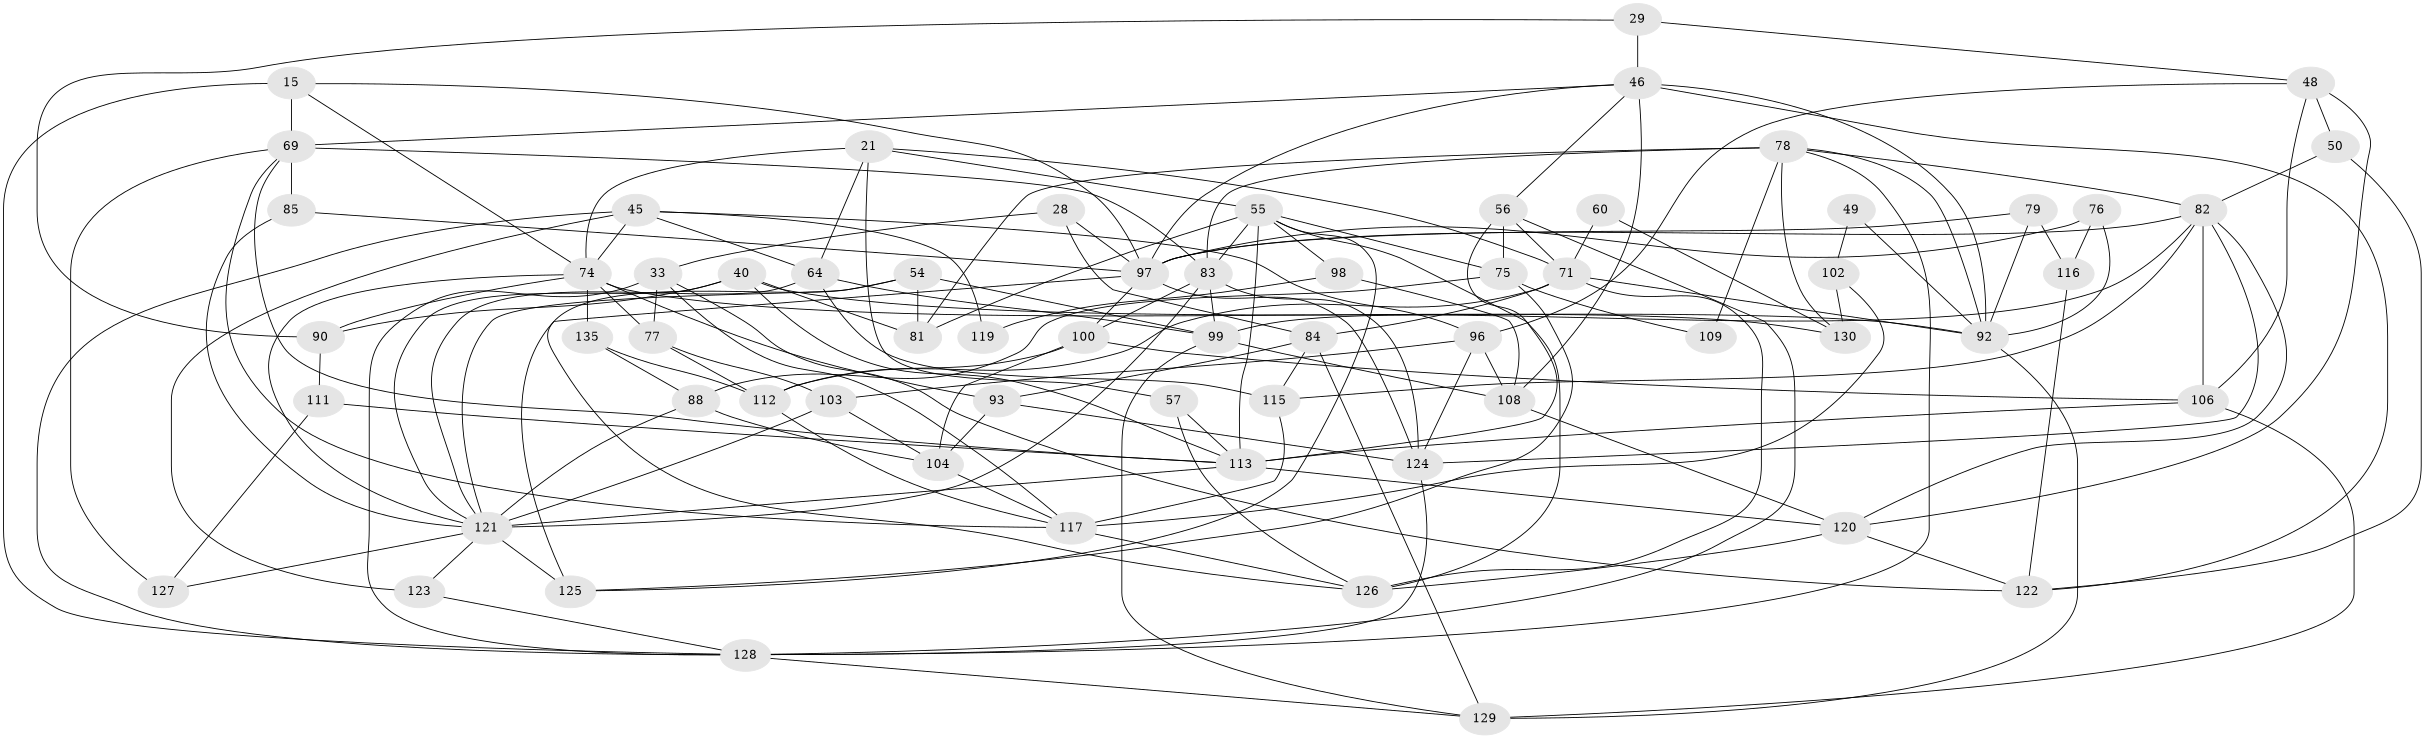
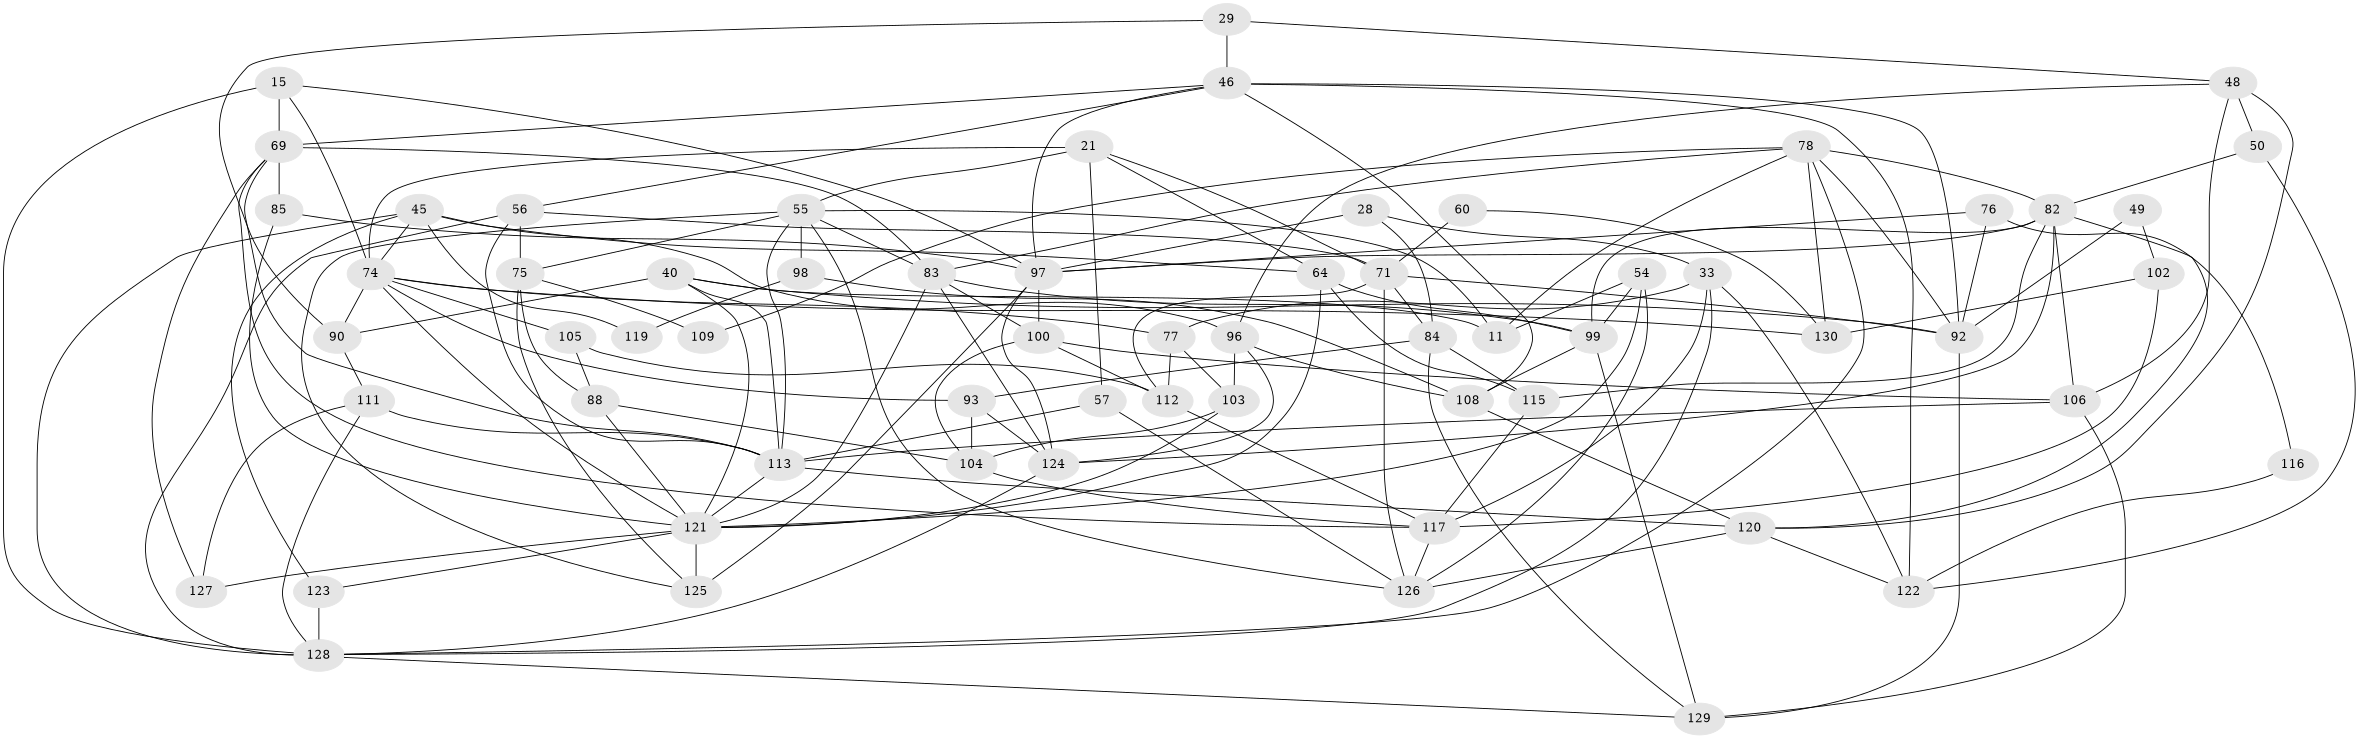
node "79": removed
node "135": label "135" -> "105"
node "81": label "81" -> "11"
edge "111" -- "128": added
